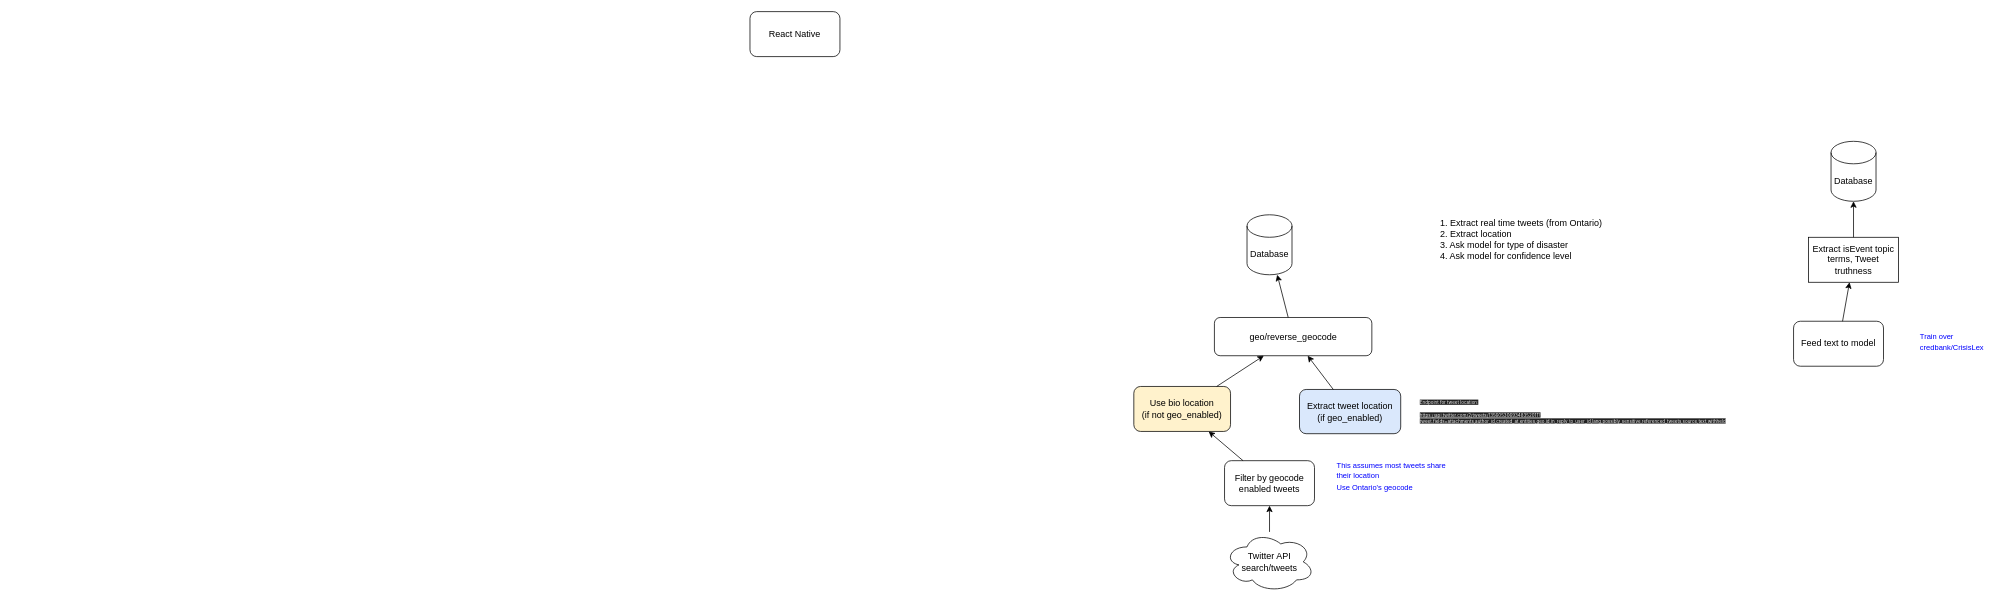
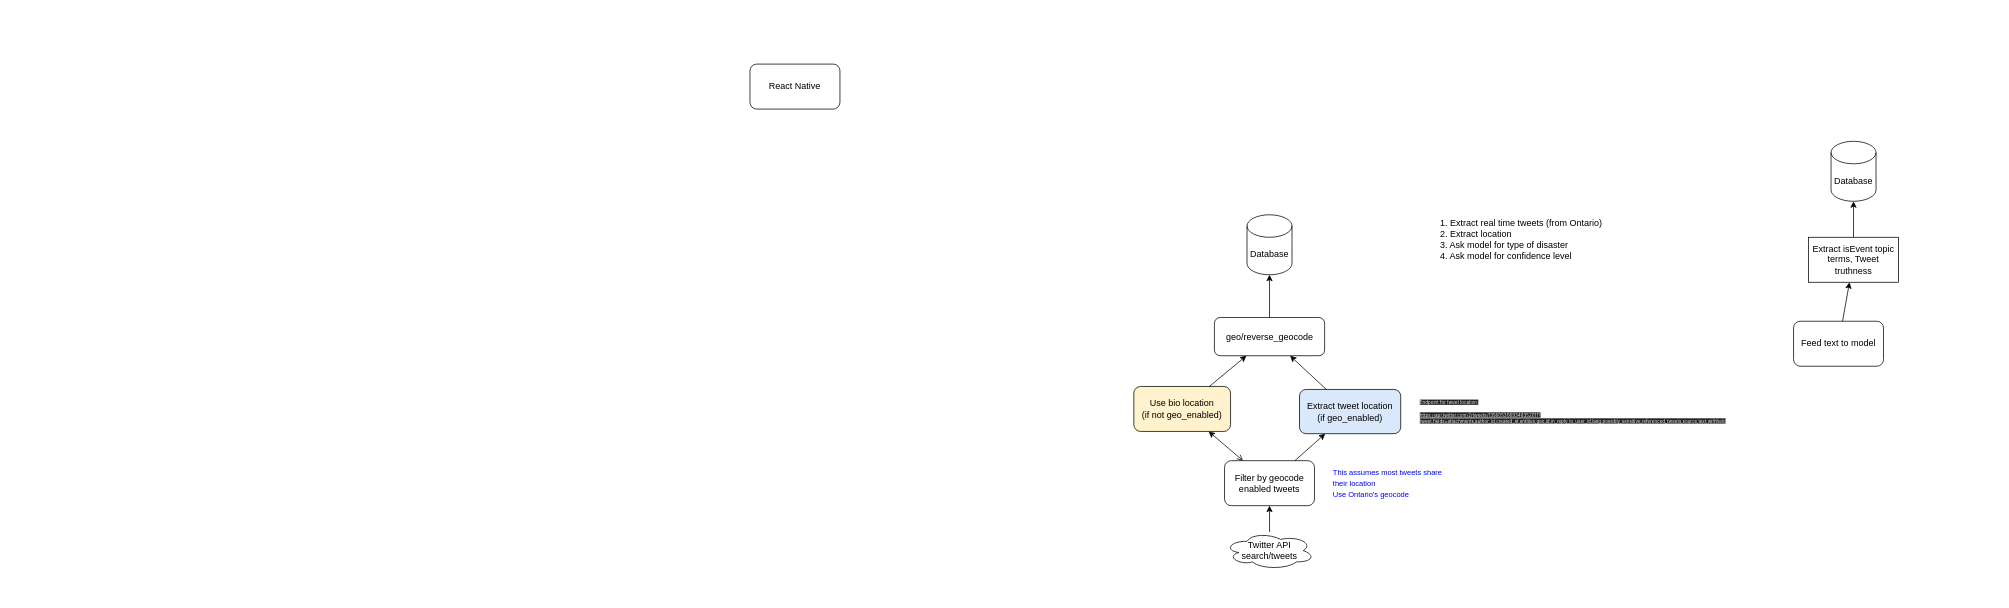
node "React Native": moved (795, 34) -> (795, 87)
node "geo/reverse_geocode": size 158x38 -> 110x38
node "Train over credbank/CrisisLex": removed
edge "Filter by geocode enabled tweets" -> "Extract tweet location (if geo_enabled)": added
edge "Filter by geocode enabled tweets" -> "Use bio location (if not geo_enabled)": arrowhead none -> open
node "This assumes most tweets share their location Use Ontario's geocode": moved (1395, 476) -> (1391, 483)
node "Twitter API search/tweets": size 90x60 -> 90x38
